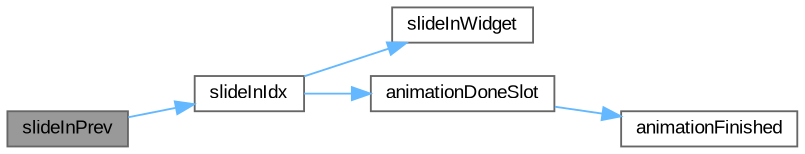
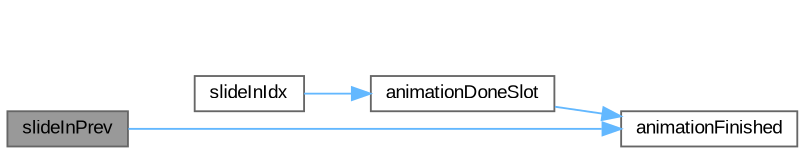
node "slideInWidget": removed
edge "slideInPrev" -> "slideInIdx": now "slideInPrev" -> "animationFinished"
